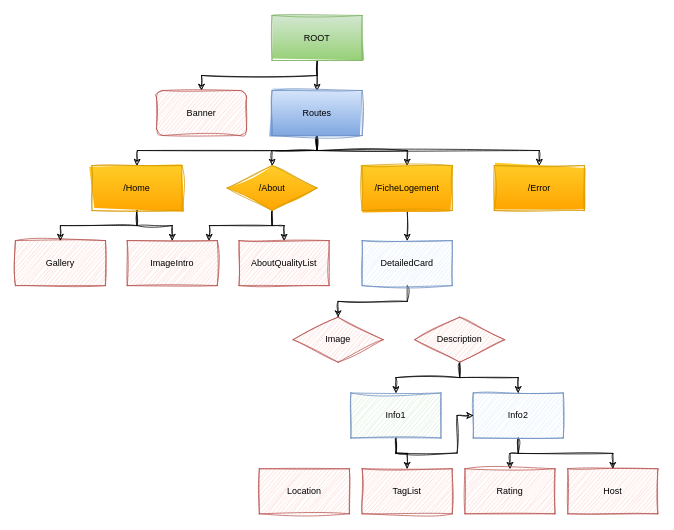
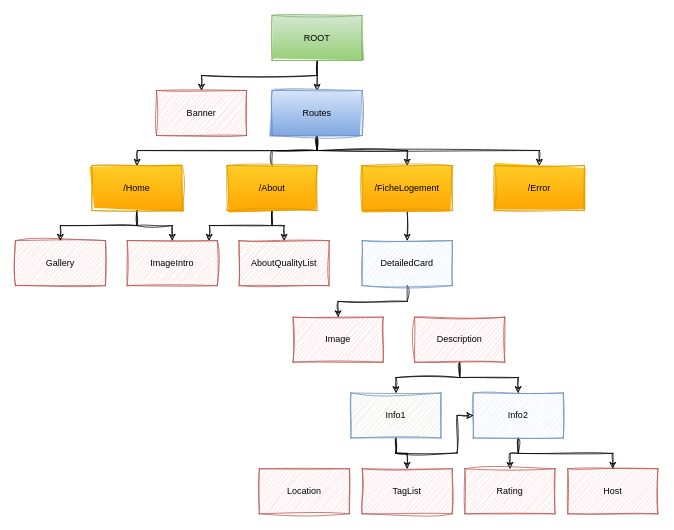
node "Banner": shape rounded rectangle -> rectangle
edge "Routes" -> "/About": arrowhead classic -> none
node "/About": shape diamond -> rectangle
node "Image": shape diamond -> rectangle
node "Description": shape diamond -> rectangle
